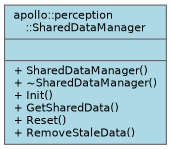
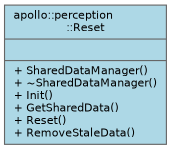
node "apollo::perception": text "::SharedDataManager" -> "::Reset"
